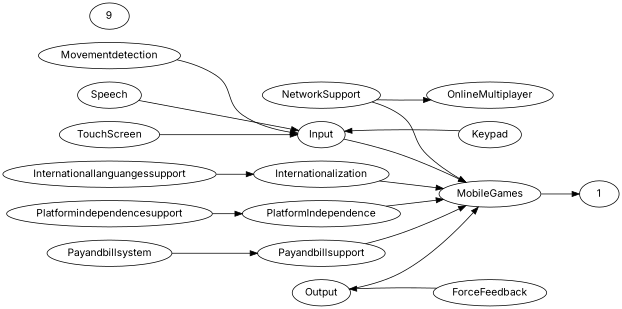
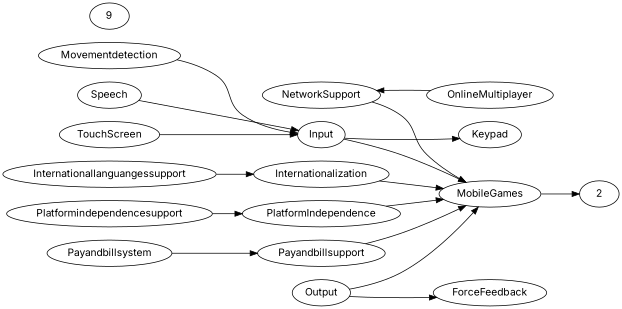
edge "NetworkSupport" -> "OnlineMultiplayer": reversed
edge "Keypad" -> "Input": reversed
node "1": label "1" -> "2"
edge "ForceFeedback" -> "Output": reversed
